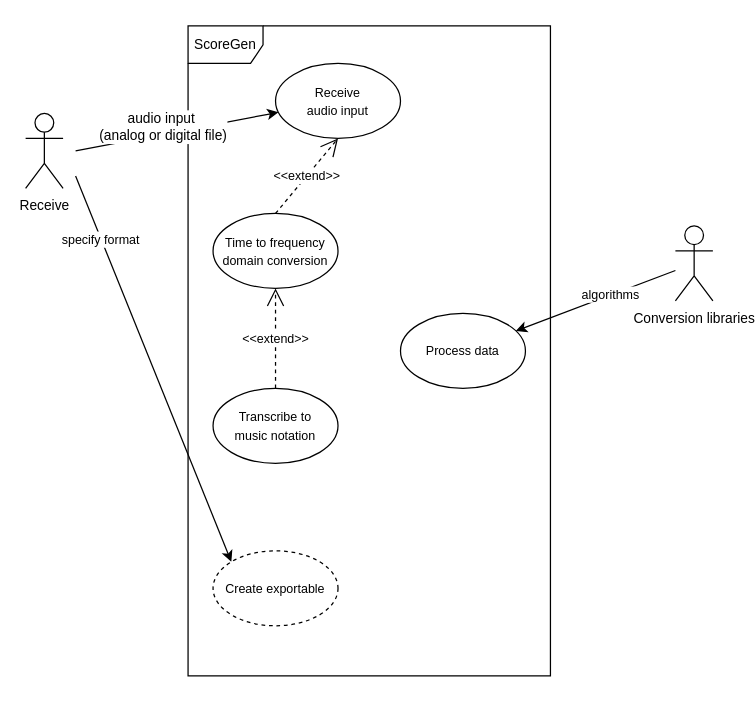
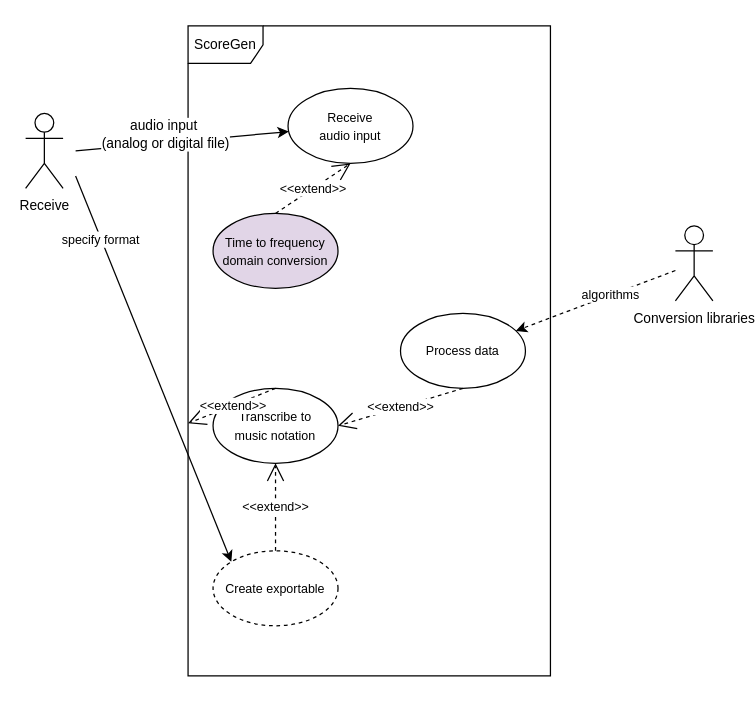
node "Receive audio input": moved (338, 101) -> (351, 126)
node "Time to frequency domain conversion": fillcolor #ffffff -> #e1d5e7
edge "Conversion libraries" -> "Process data": style solid -> dashed
edge "Transcribe to music notation" -> "Time to frequency domain conversion": now "Transcribe to music notation" -> "ScoreGen"
edge "Process data" -> "Transcribe to music notation": added, label "<<extend>>"
edge "Create exportable" -> "Transcribe to music notation": added, label "<<extend>>"
